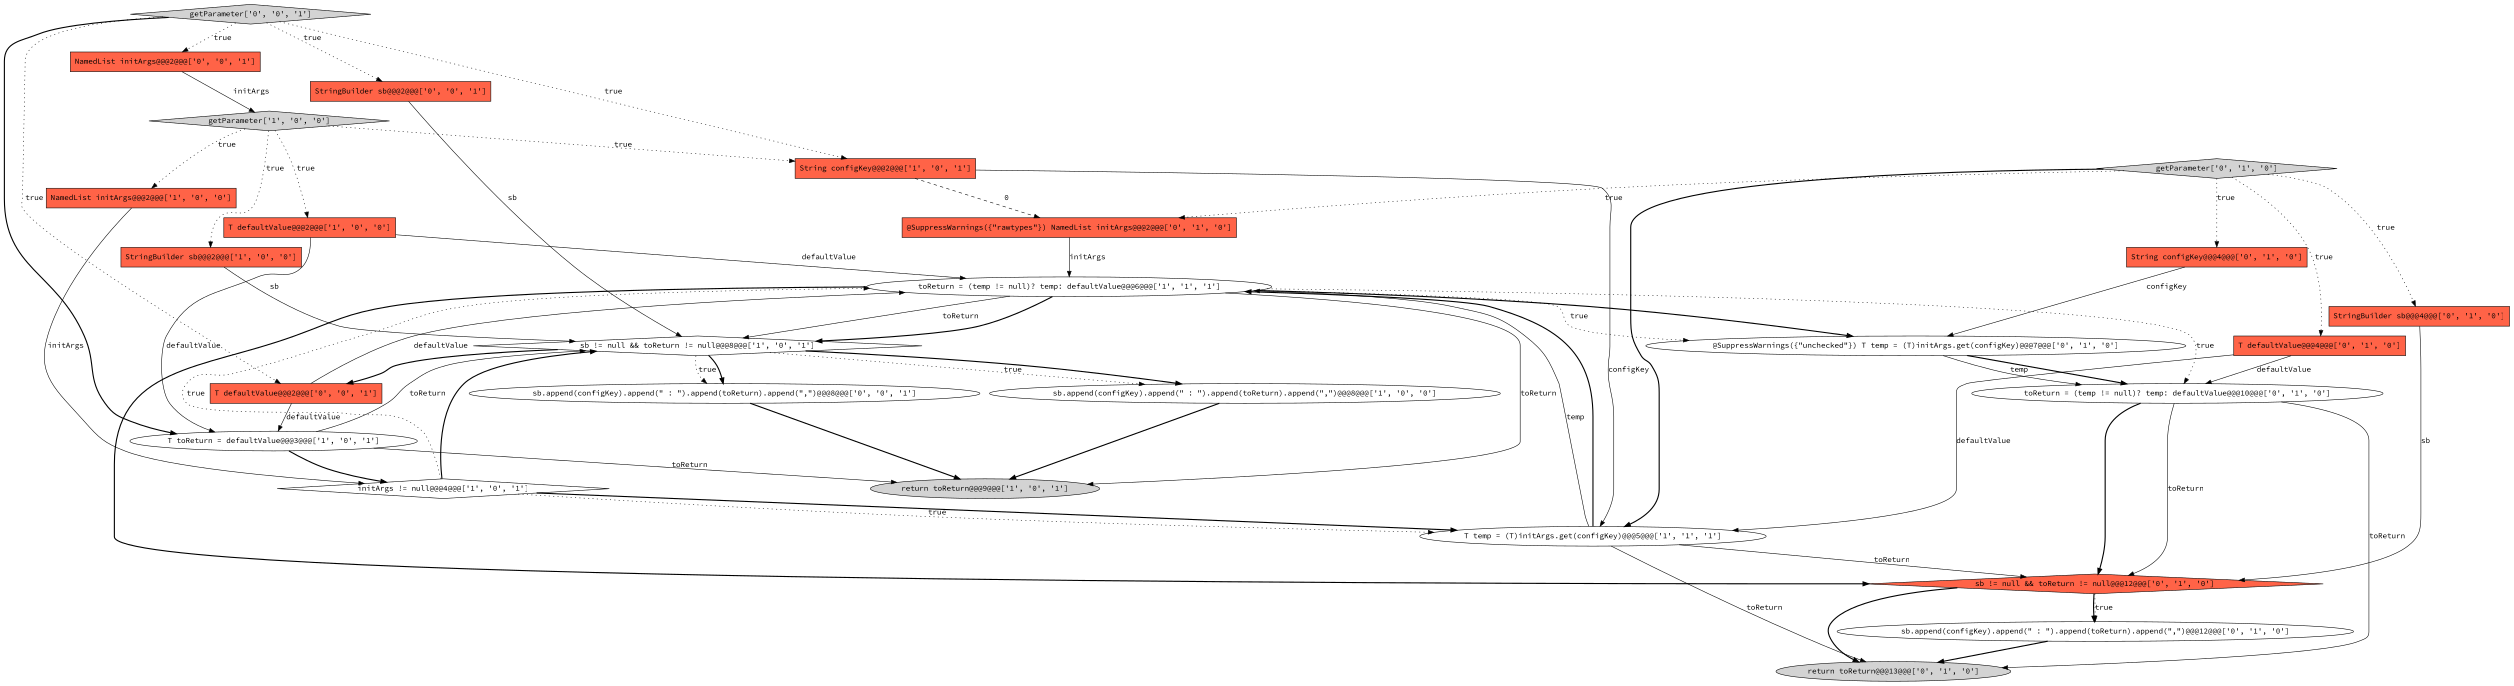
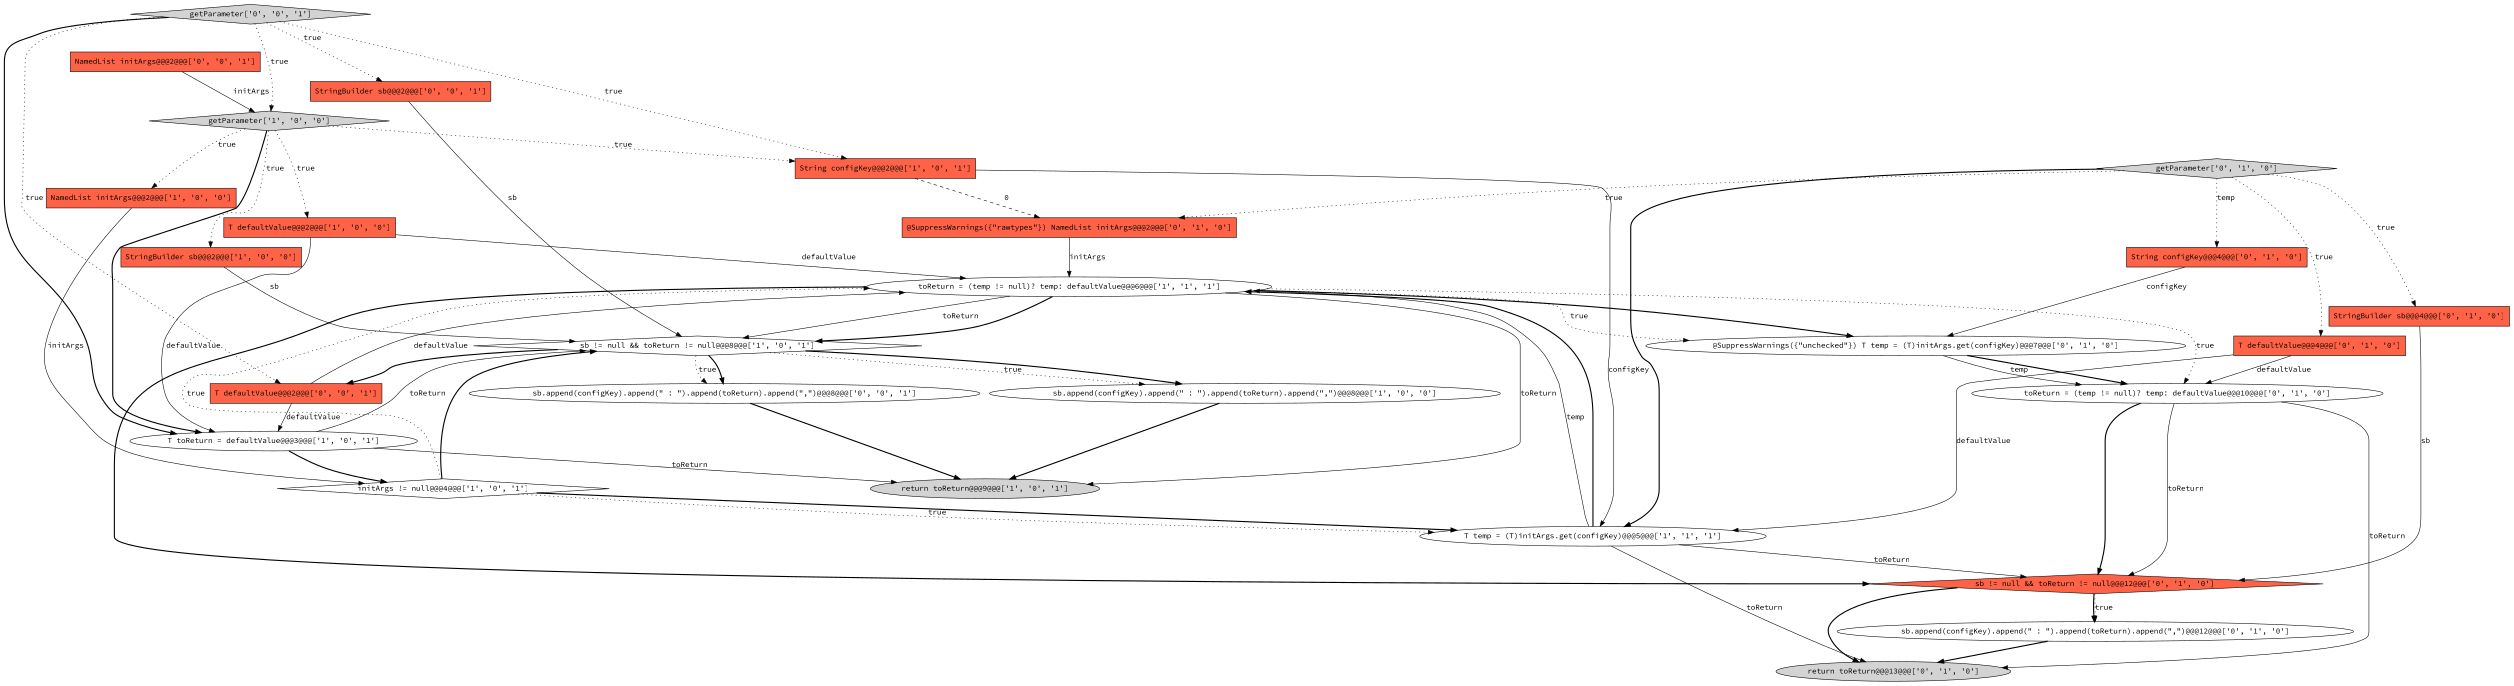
edge "getParameter['0', '0', '1']" -> "NamedList initArgs@@@2@@@['0', '0', '1']": now "getParameter['0', '0', '1']" -> "getParameter['1', '0', '0']"
edge "getParameter['0', '1', '0']" -> "String configKey@@@4@@@['0', '1', '0']": label "true" -> "temp"
edge "getParameter['1', '0', '0']" -> "T toReturn = defaultValue@@@3@@@['1', '0', '1']": added
